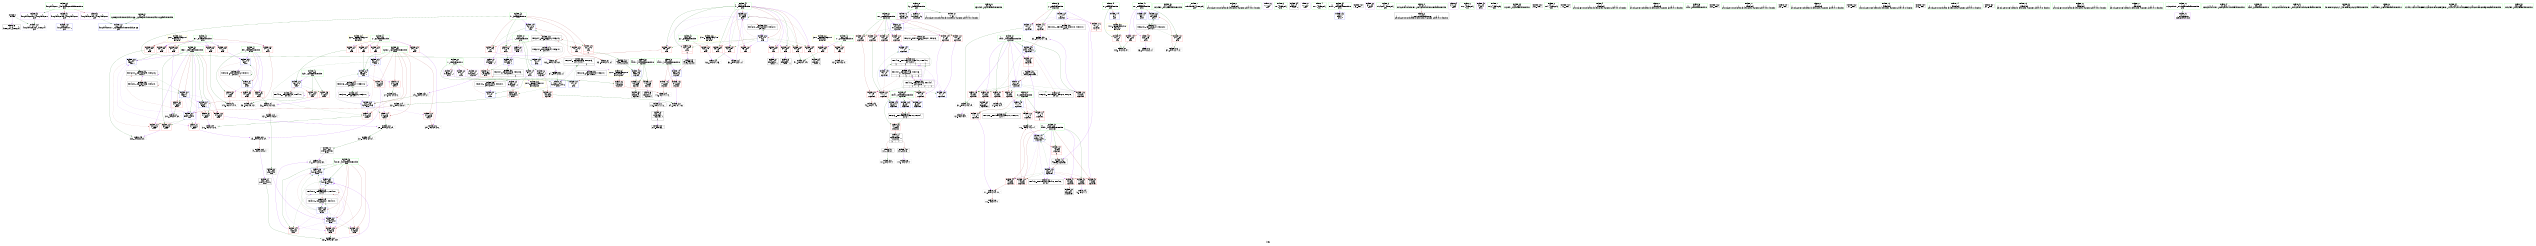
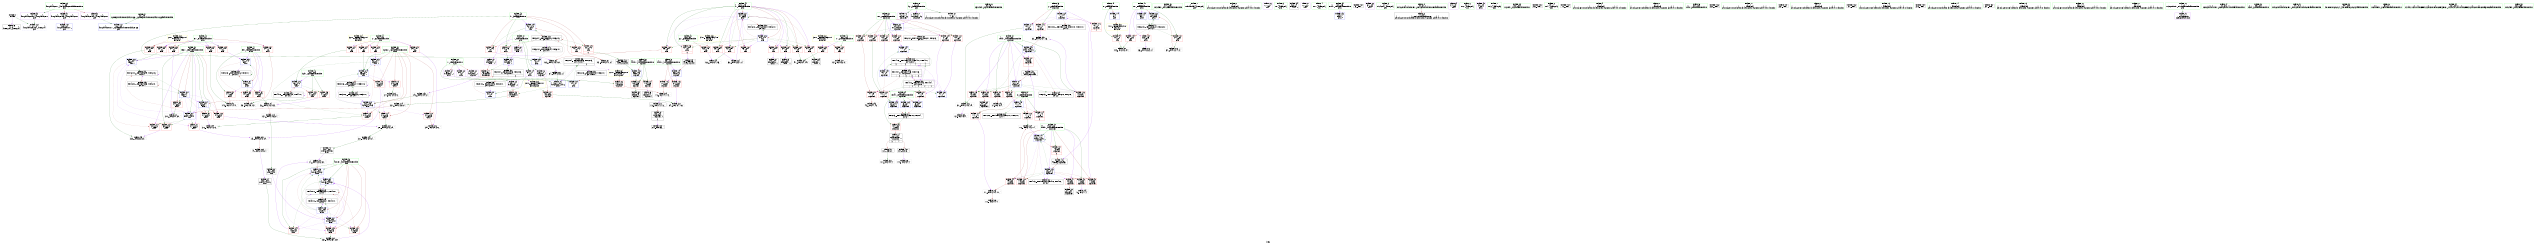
node "NodeID: 177": text "main" -> "ostreamIcT"
